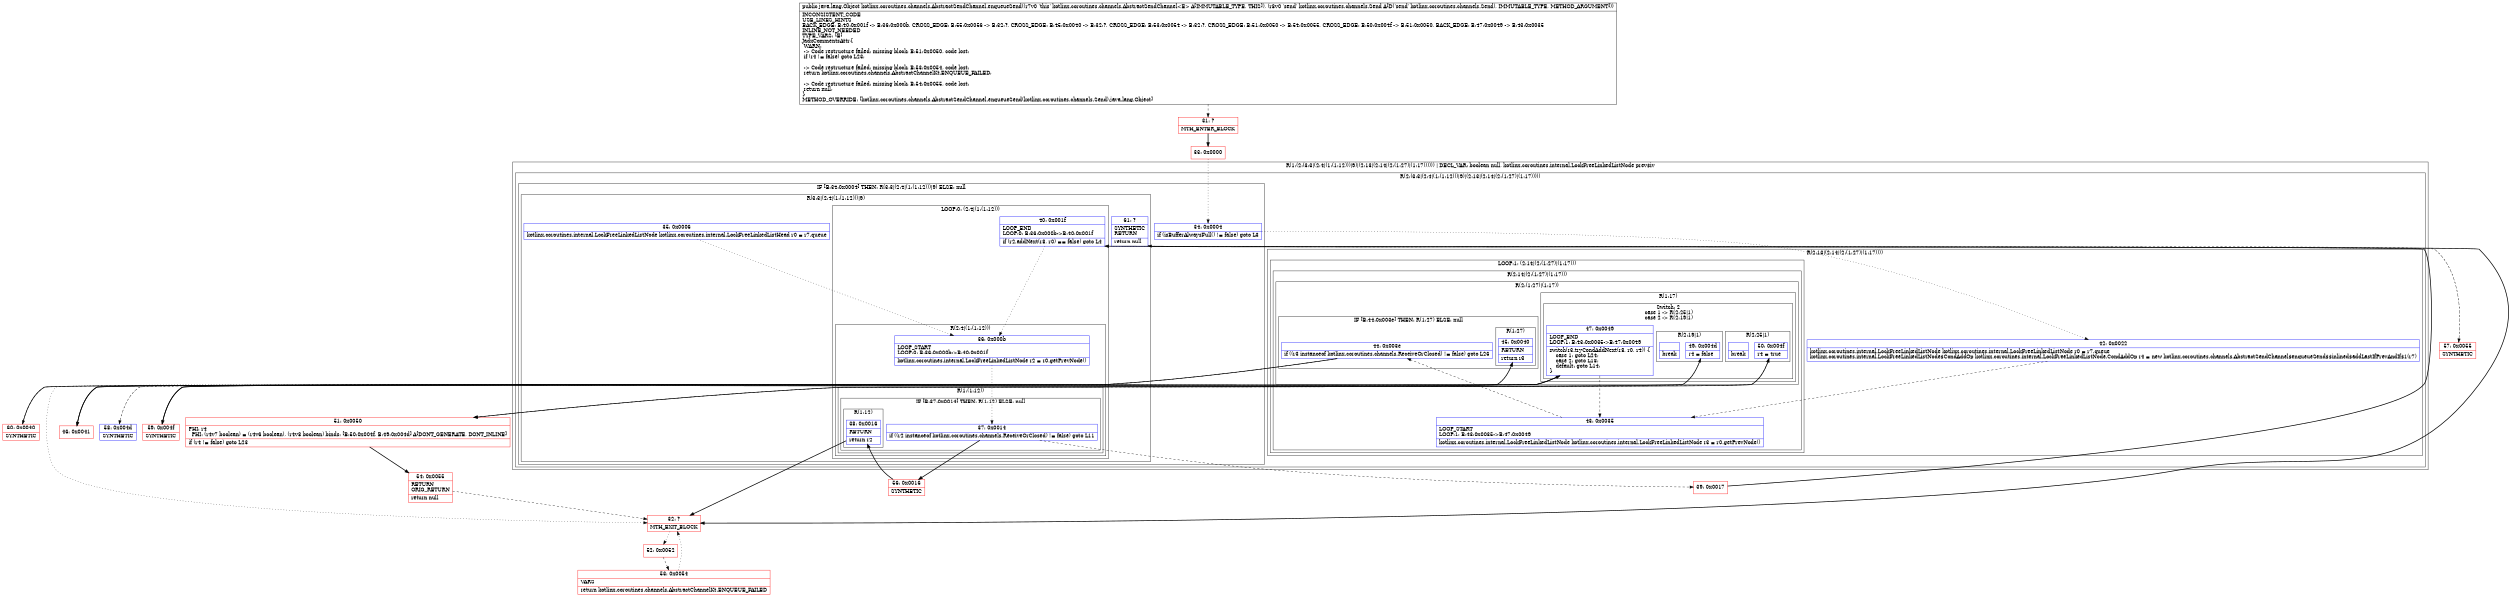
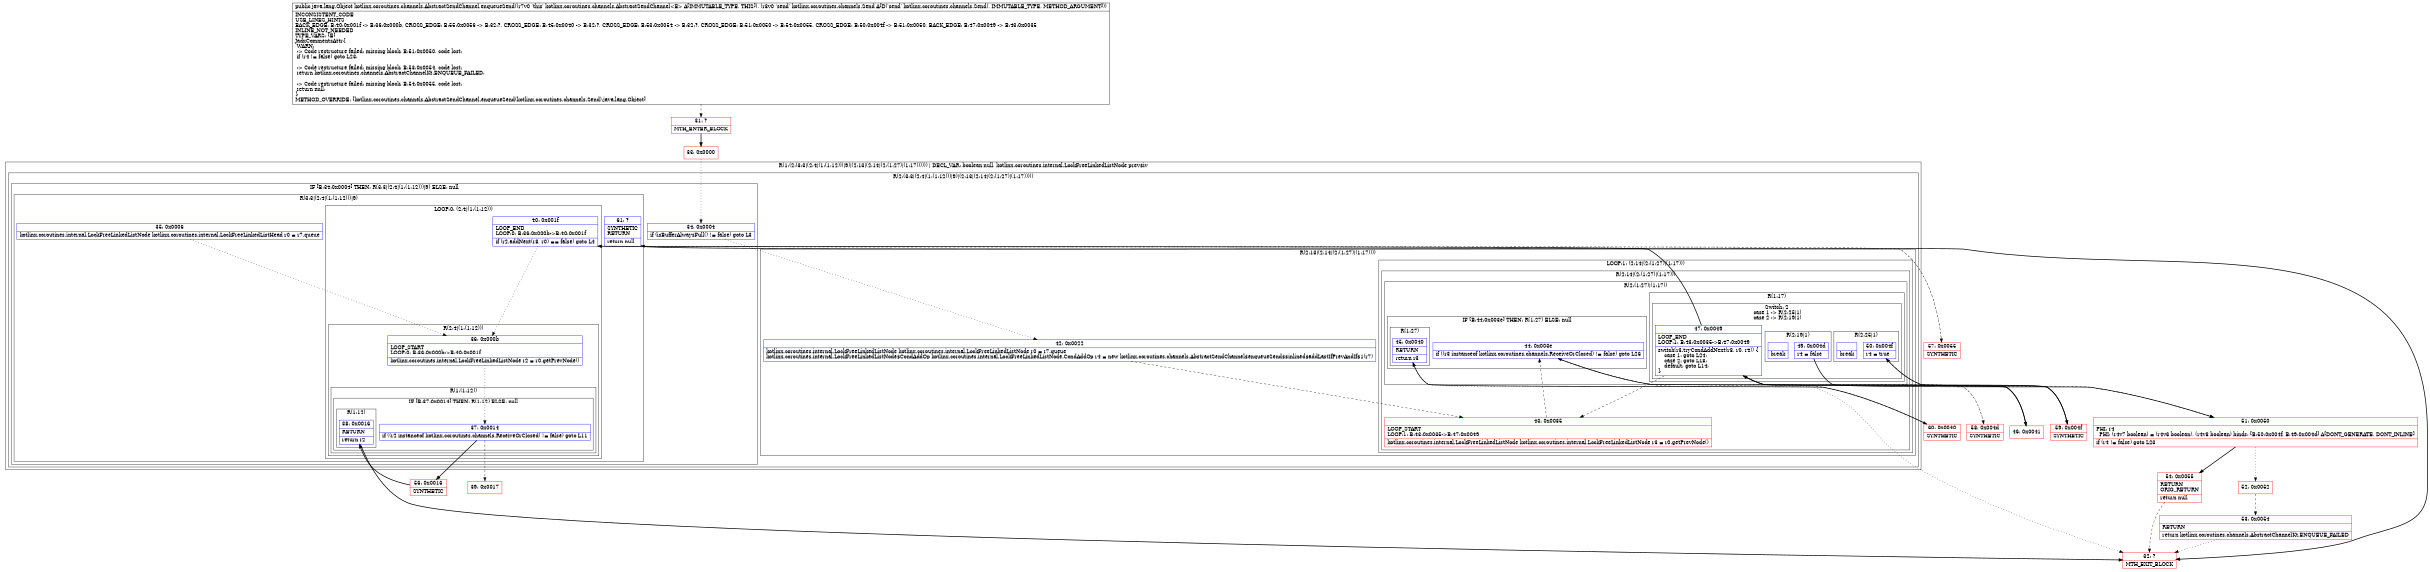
edge "39: 0x0017" -> "40: 0x001f": now "47: 0x0049" -> "40: 0x001f"
edge "58: 0x004d" -> "49: 0x004d": now "58: 0x004d" -> "44: 0x003e"
node "58: 0x004d": color blue -> red
node "43: 0x0035": color blue -> red
edge "32: ?" -> "52: 0x0052": now "51: 0x0050" -> "52: 0x0052"
node "53: 0x0054": text "VARS" -> "RETURN"
